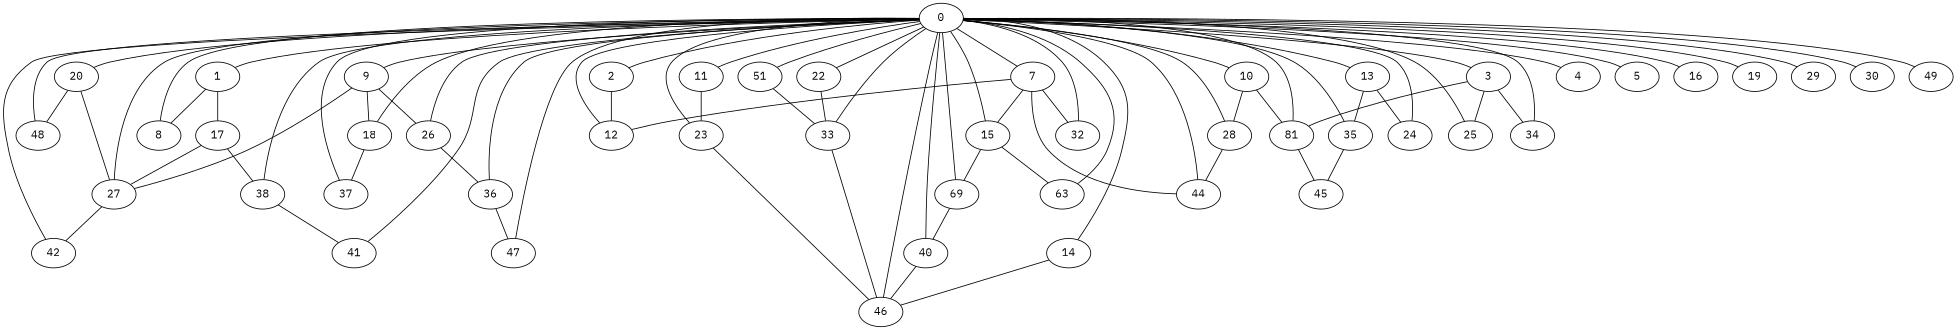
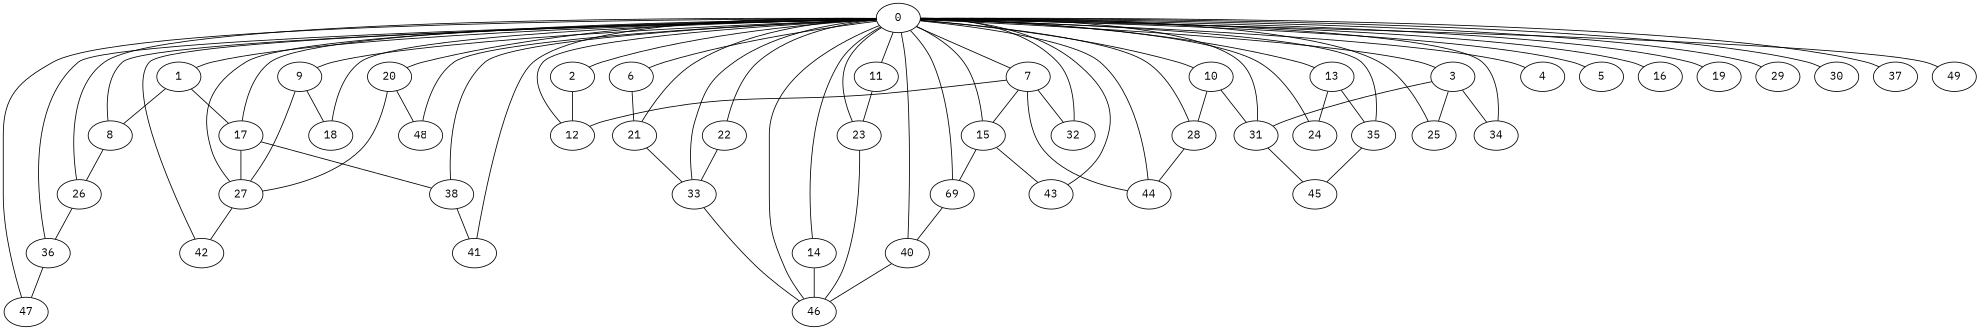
edge "0" -- "17": added
node "6": added
node "51": label "51" -> "21"
edge "9" -- "26": now "8" -- "26"
node "81": label "81" -> "31"
edge "18" -- "37": removed
node "63": label "63" -> "43"
